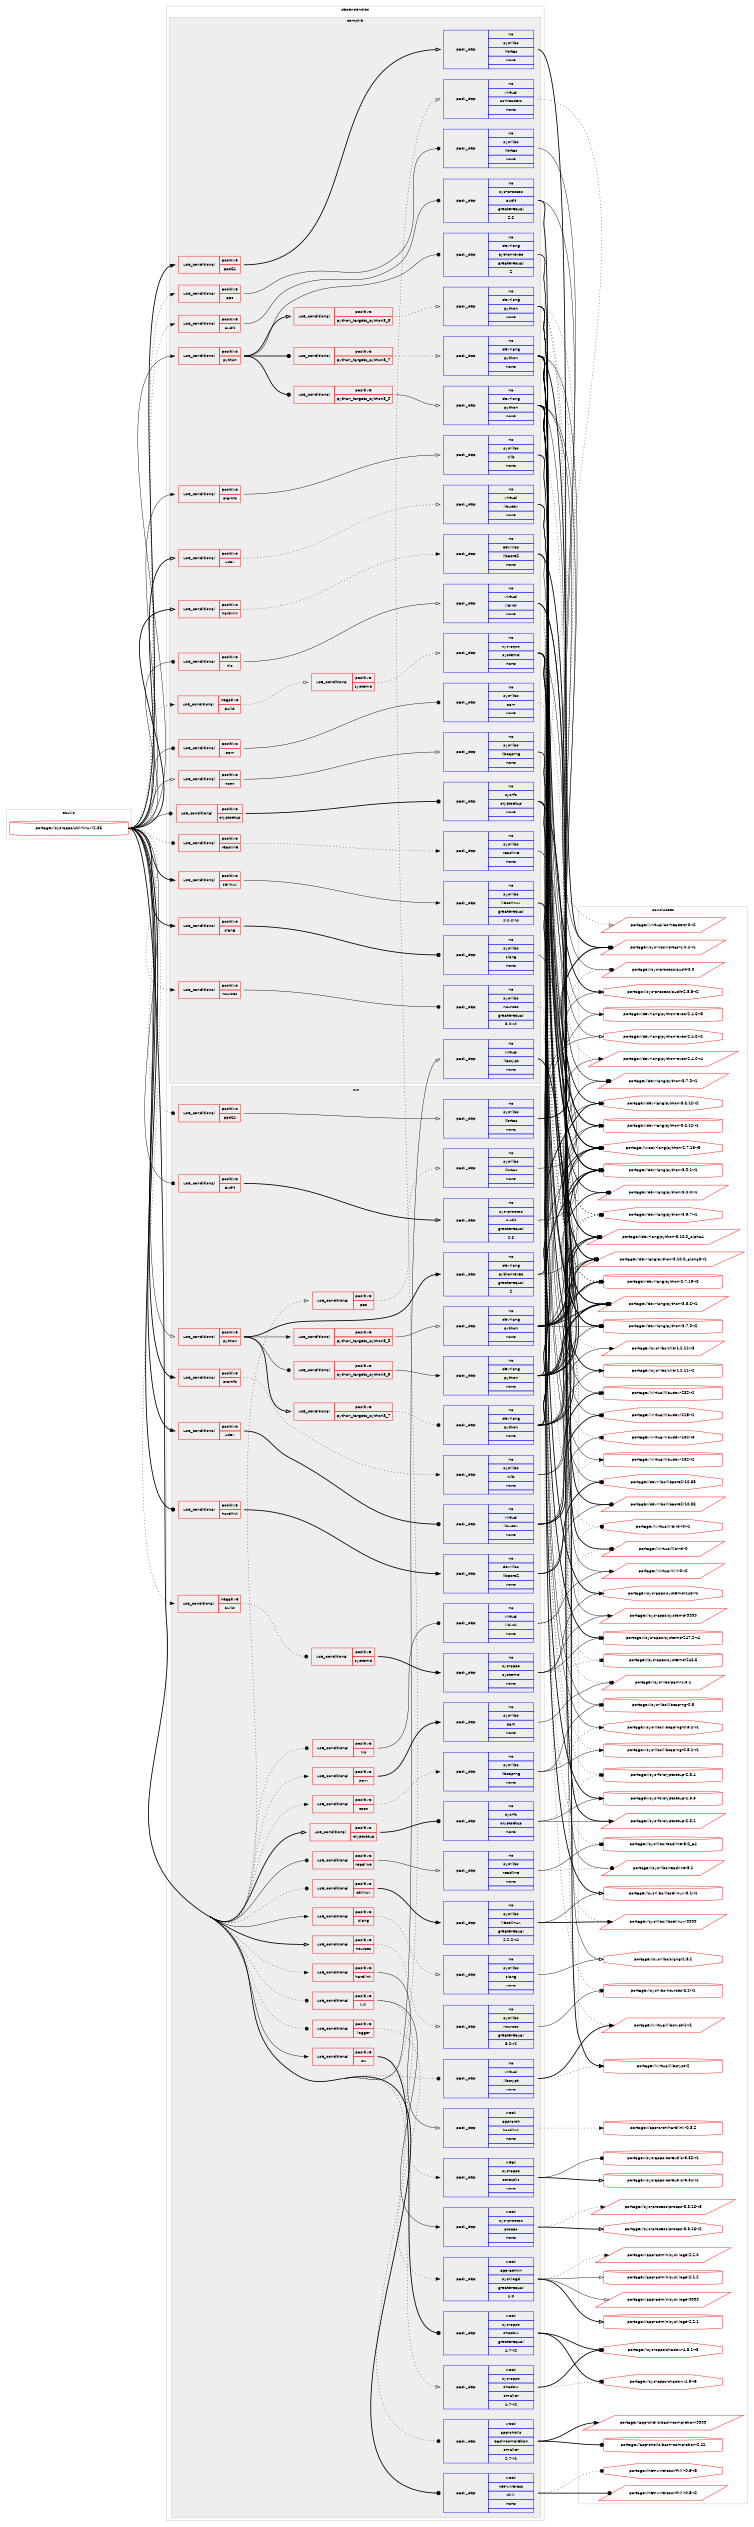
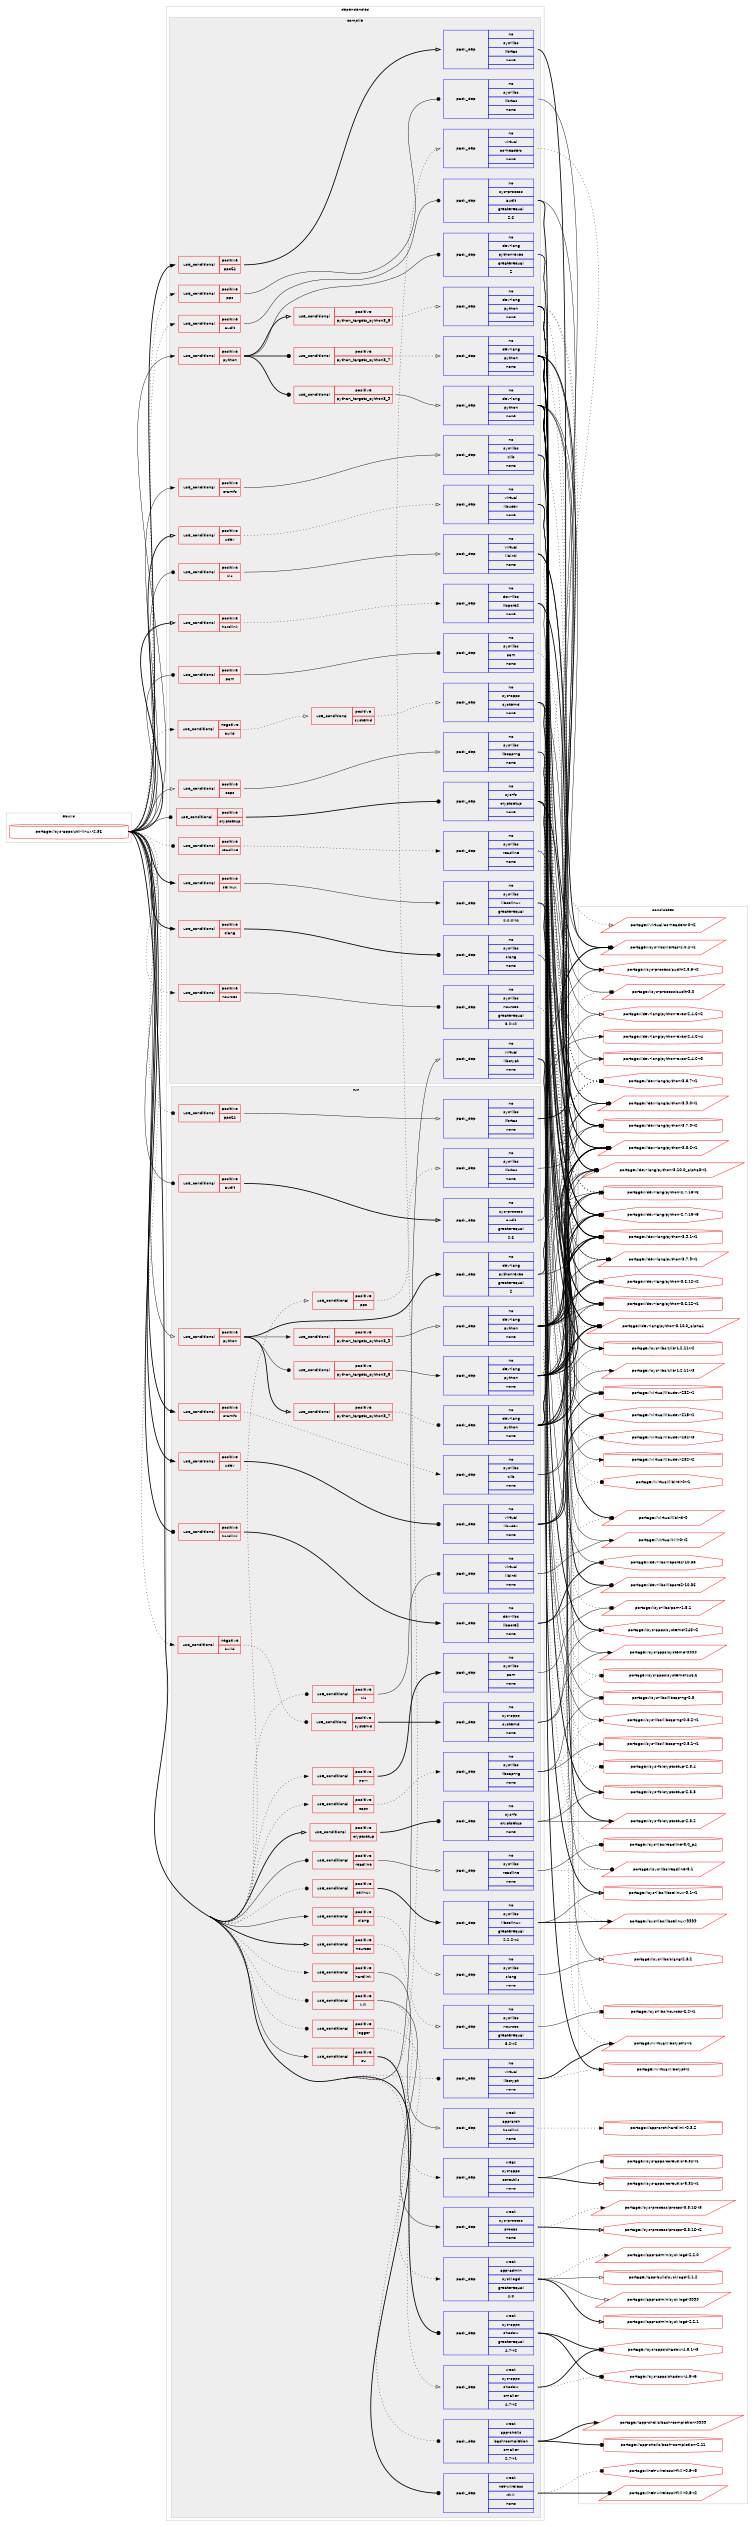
node "portage://dev-lang/python-exec-2.4.6-r4": shape parallelogram -> cylinder
node "portage://weak-lang/python-2.7.18-r5": label "portage://weak-lang/python-2.7.18-r5" -> "portage://dev-lang/python-2.7.18-r5"
node "portage://sys-apps/systemd-247.2-r4": removed
node "portage://app-admin/sysklogd-2.1.2": label "portage://app-admin/sysklogd-2.1.2" -> "portage://app-build/sysklogd-2.1.2"
